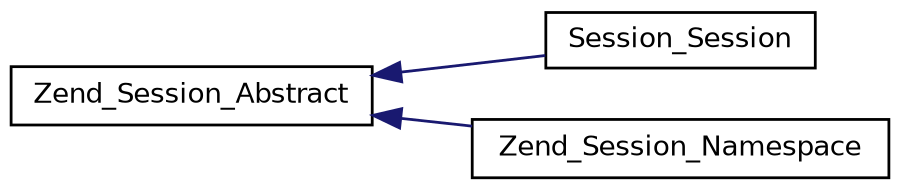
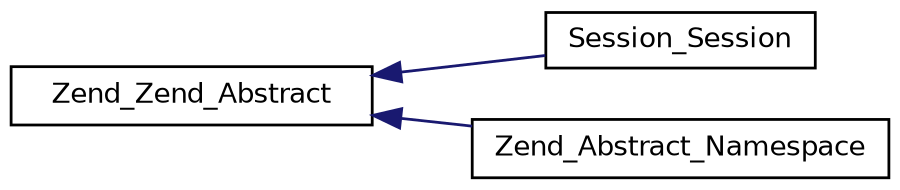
node "Zend_Session_Abstract": label "Zend_Session_Abstract" -> "Zend_Zend_Abstract"
node "Zend_Session_Namespace": label "Zend_Session_Namespace" -> "Zend_Abstract_Namespace"
